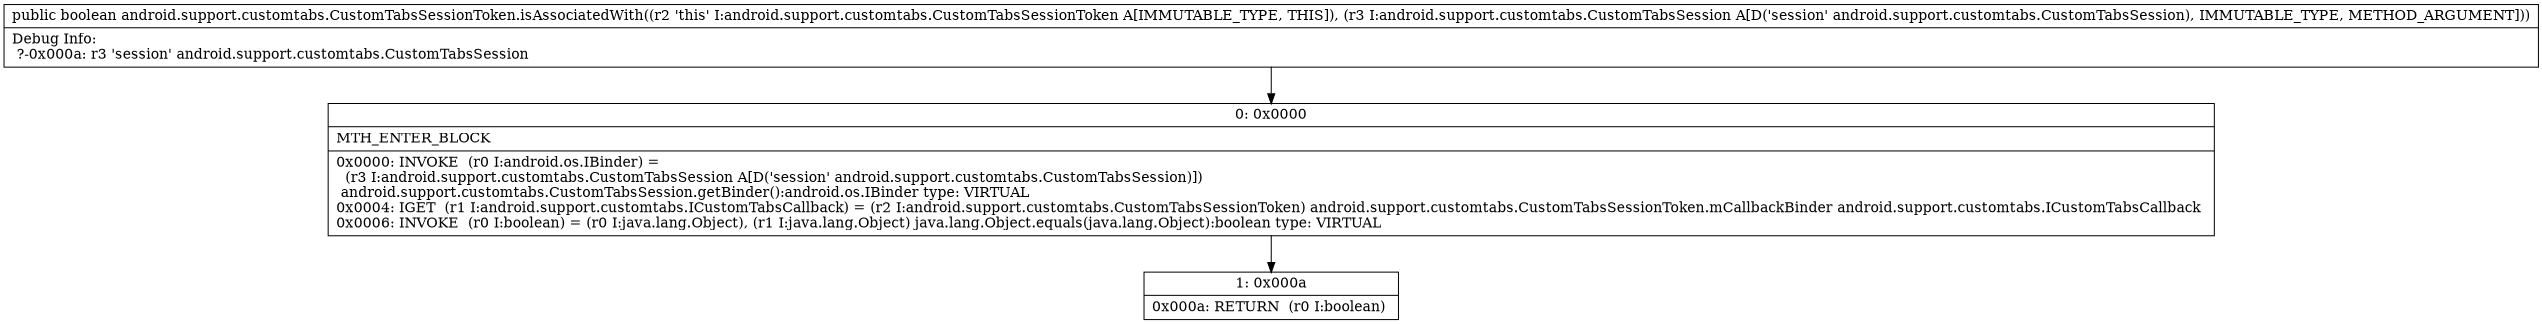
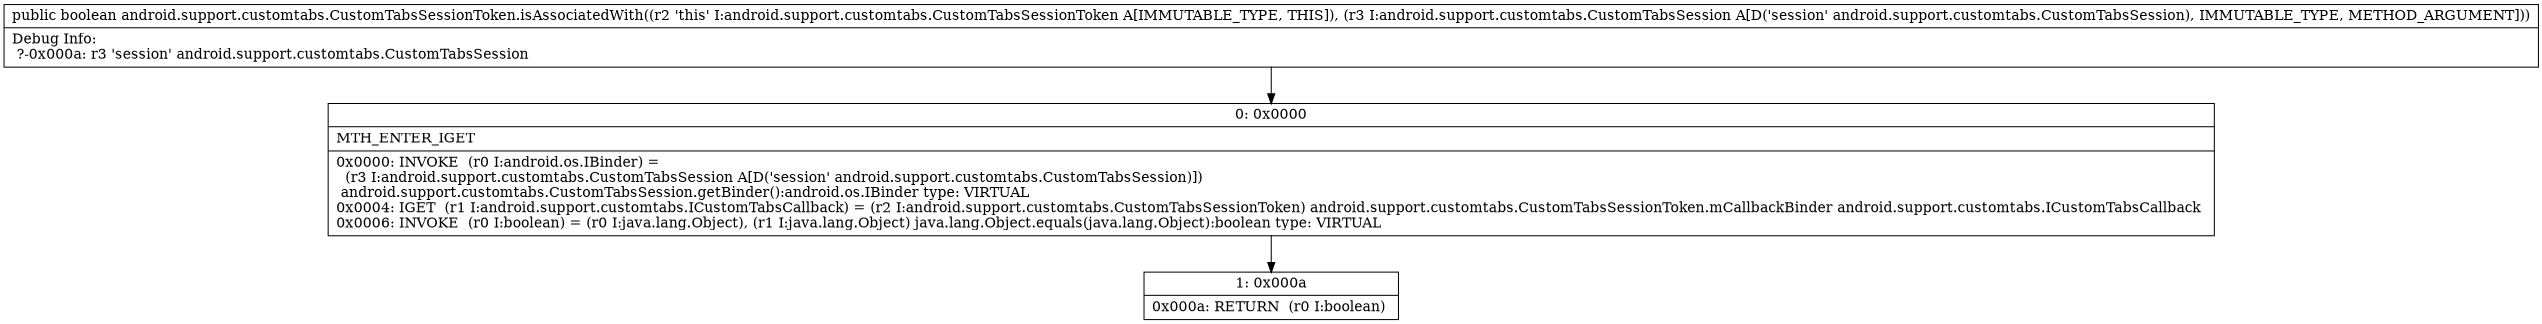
node "0: 0x0000": text "MTH_ENTER_BLOCK" -> "MTH_ENTER_IGET"
